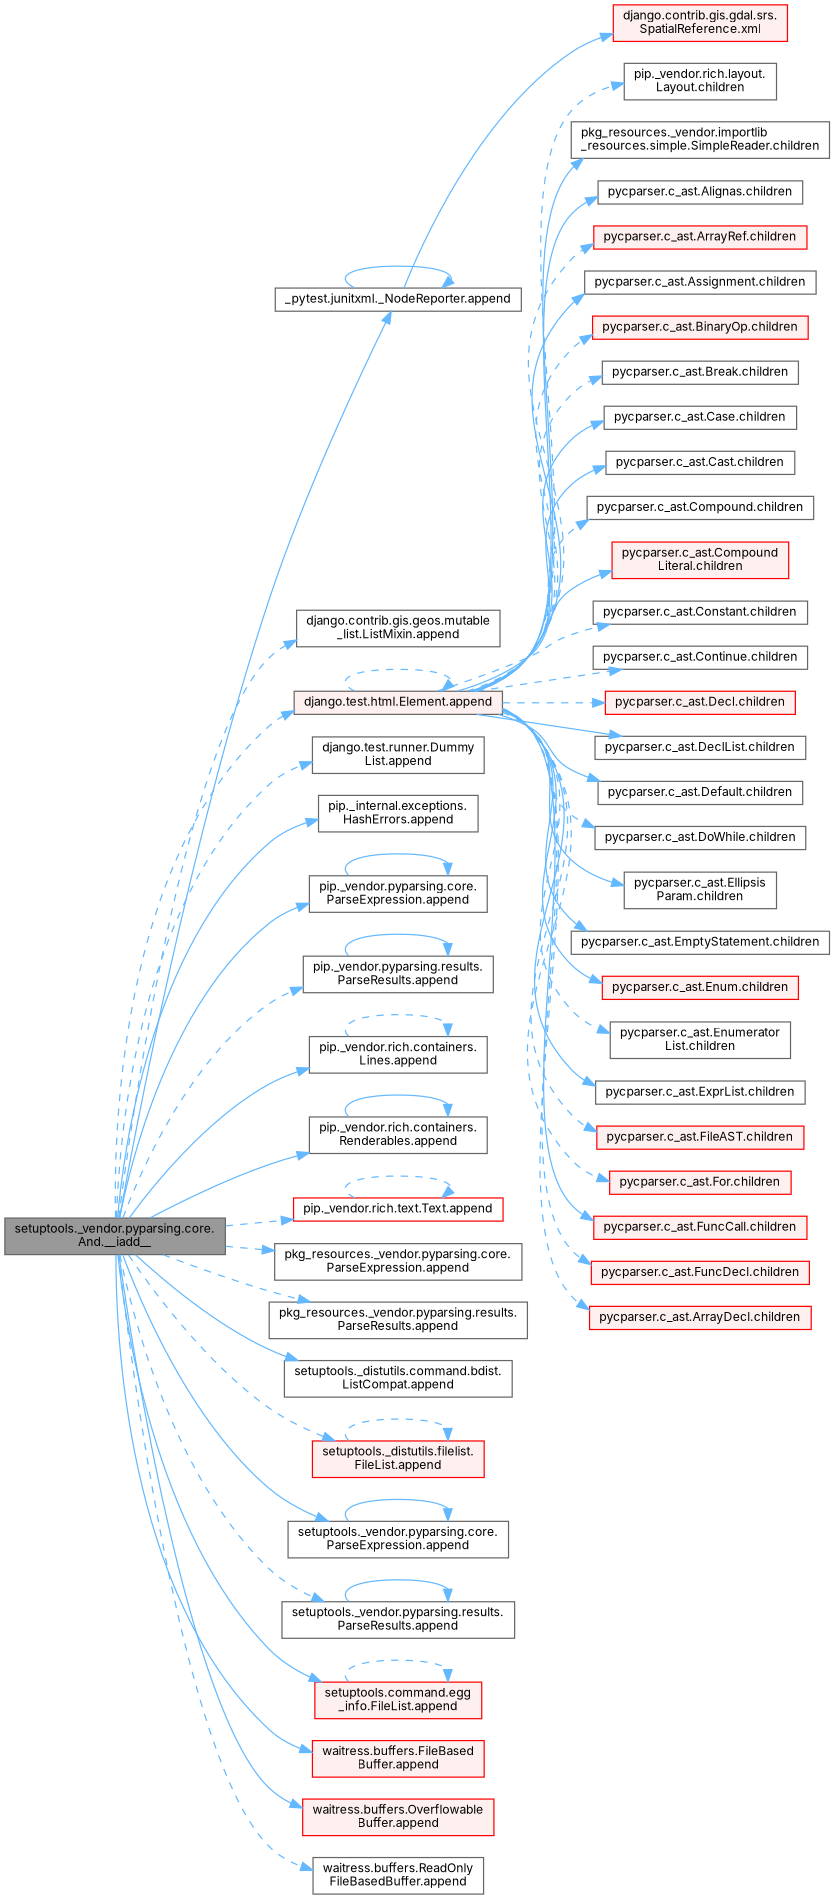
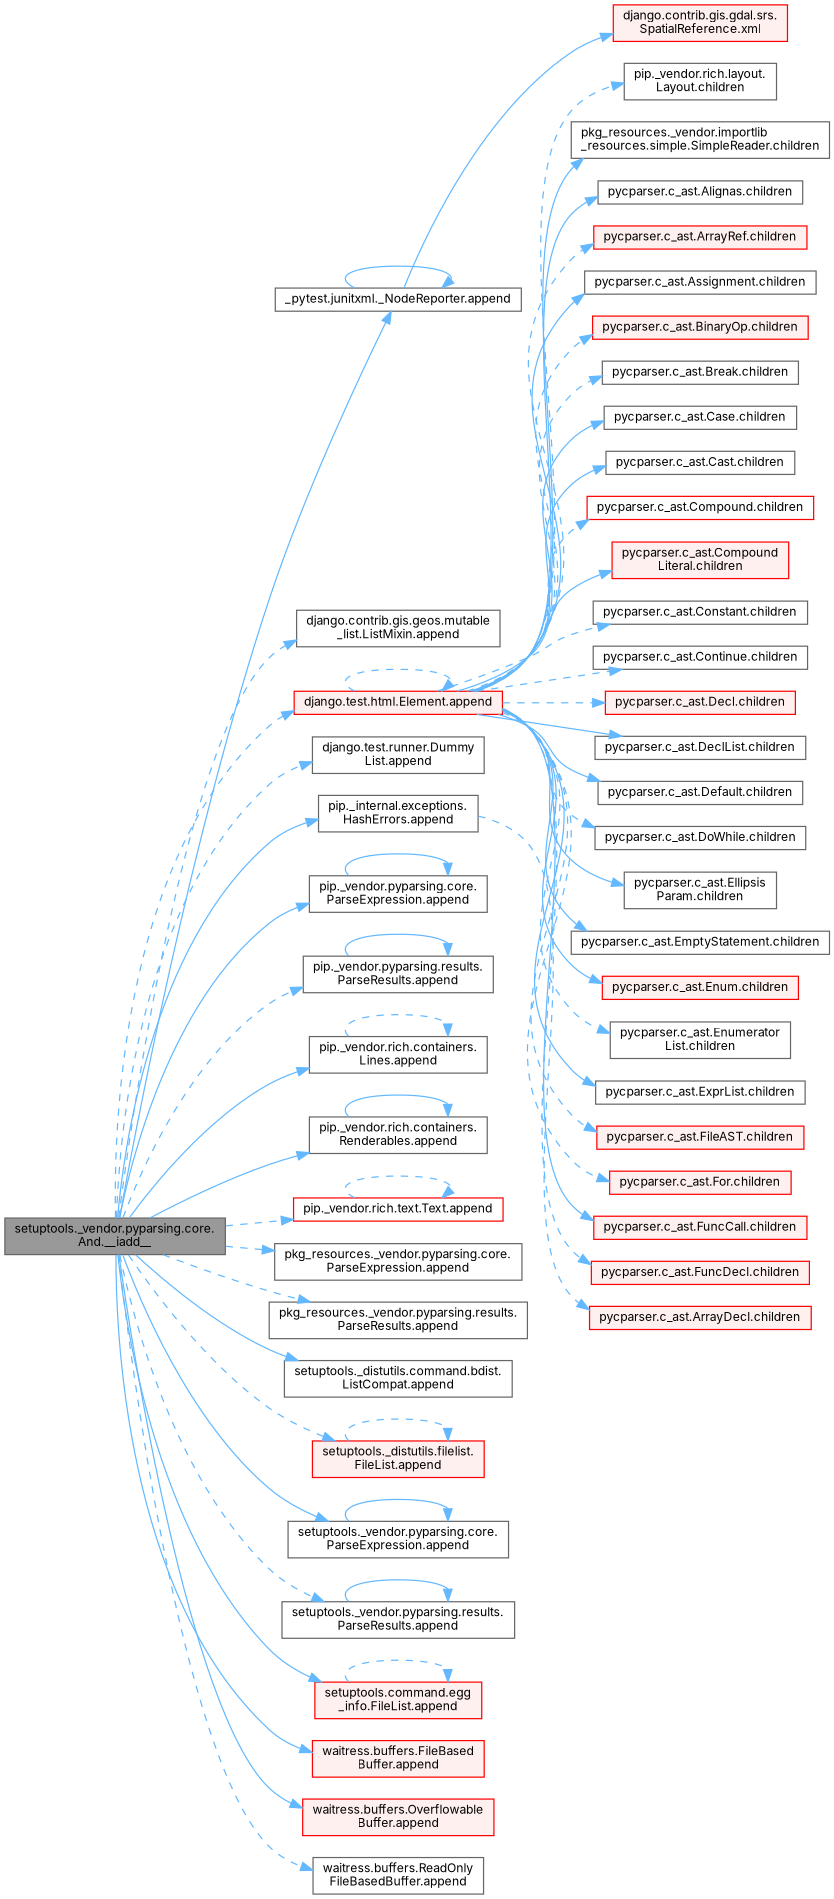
node "pycparser.c_ast.Compound.children": color grey40 -> red
node "django.test.html.Element.append": color grey40 -> red
edge "django.test.html.Element.append" -> "pycparser.c_ast.ArrayDecl.children": now "pip._internal.exceptions. HashErrors.append" -> "pycparser.c_ast.ArrayDecl.children"
